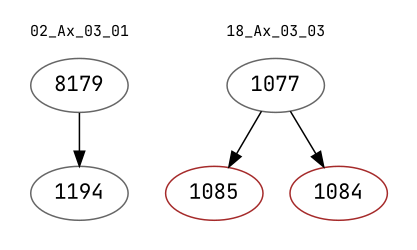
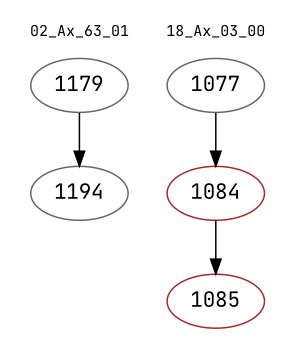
cluster "02_Ax_03_01": label "02_Ax_03_01" -> "02_Ax_63_01"
cluster "18_Ax_03_03": label "18_Ax_03_03" -> "18_Ax_03_00"
node "8179": label "8179" -> "1179"
edge "1077" -> "1085": now "1084" -> "1085"
